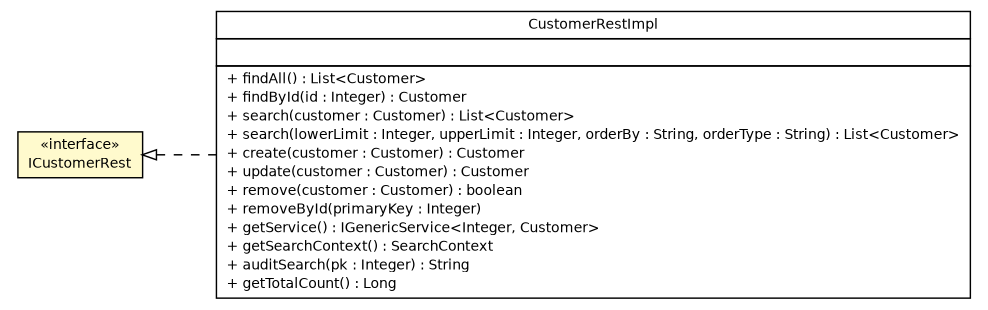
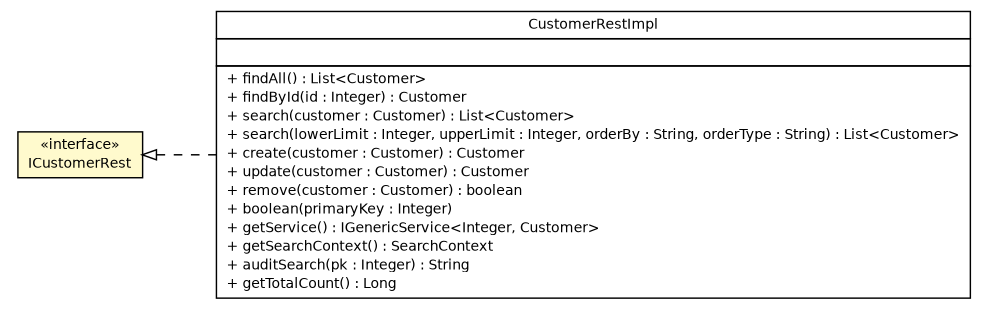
node "CustomerRestImpl": text "+ removeById(primaryKey : Integer)" -> "+ boolean(primaryKey : Integer)"
